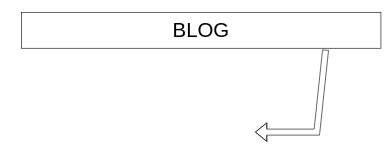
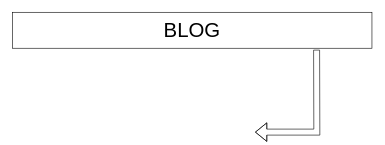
node "BLOG": moved (201, 30) -> (192, 30)
